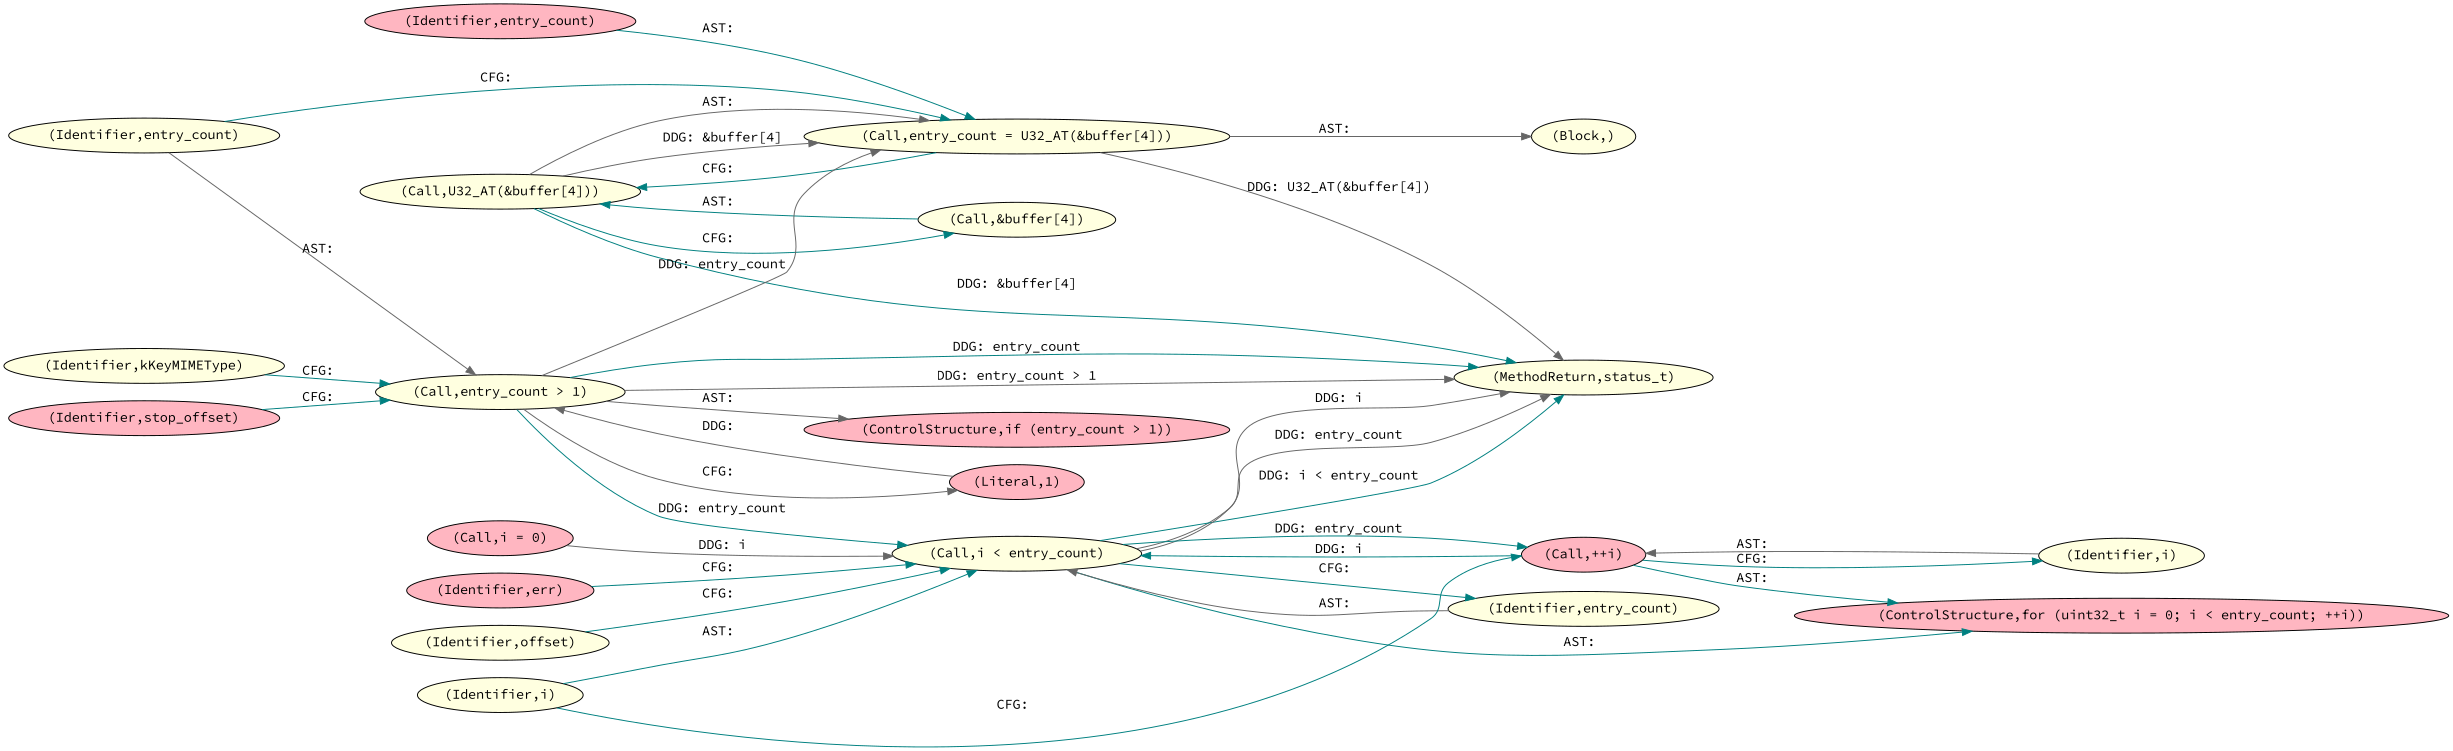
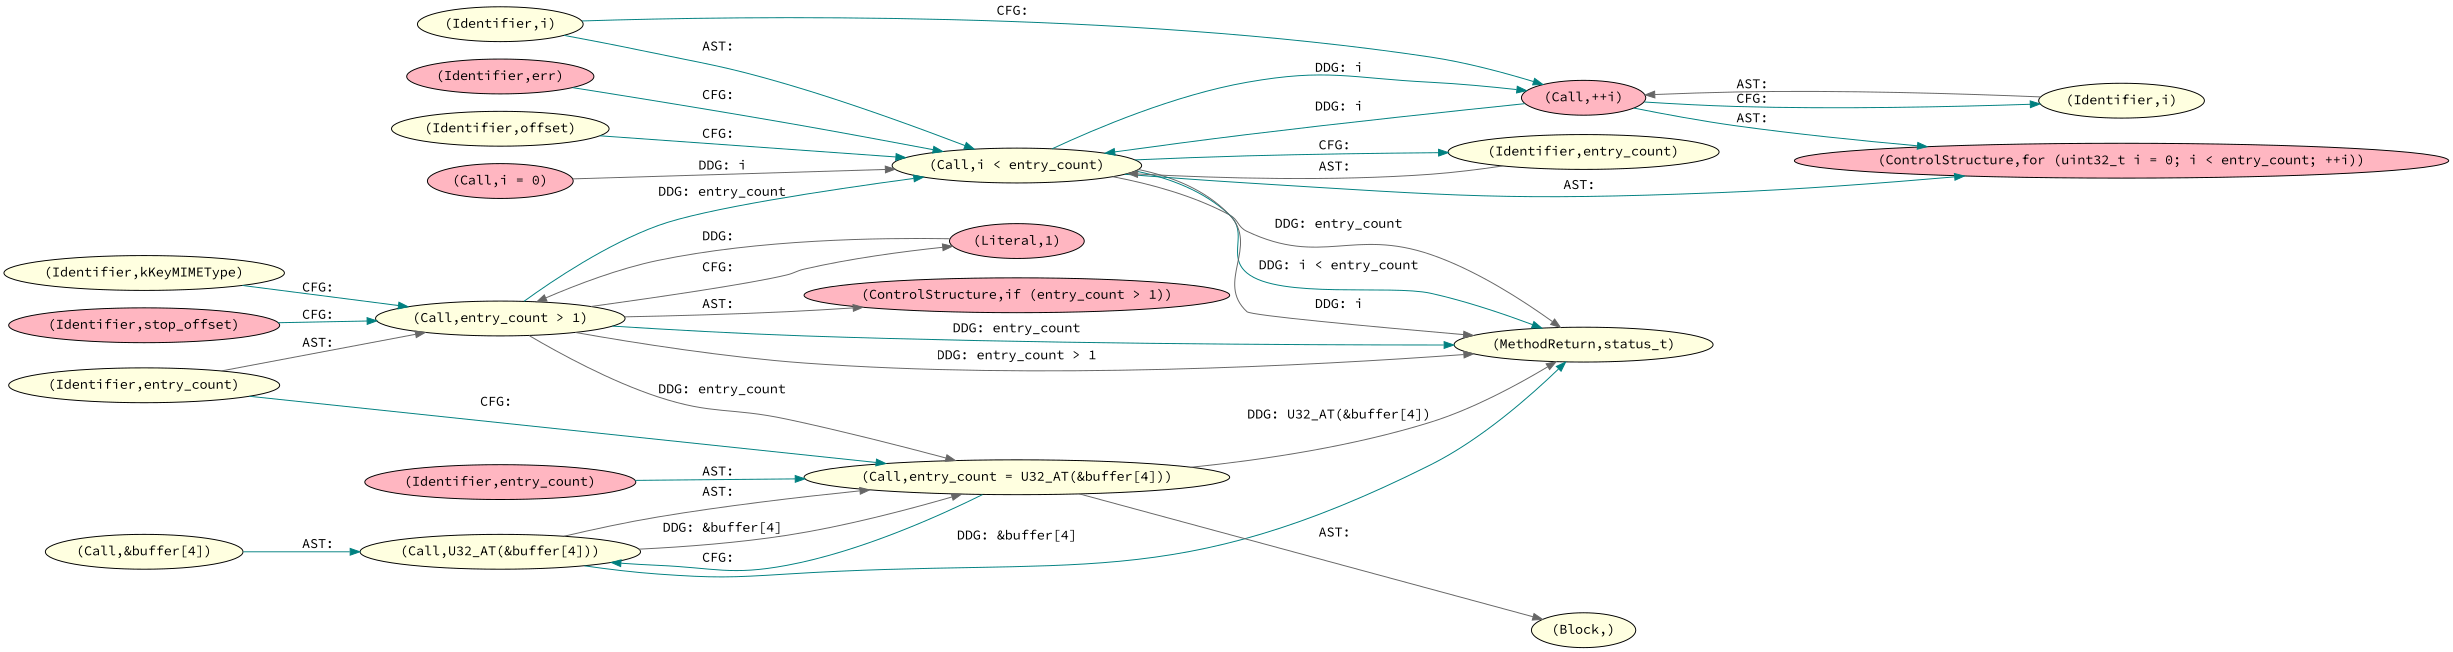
edge "(Call,U32_AT(&buffer[4]))" -> "(Call,&buffer[4])": removed, label "CFG:"
edge "(Call,i < entry_count)" -> "(Call,++i)": label "DDG: entry_count" -> "DDG: i"
